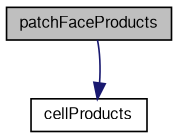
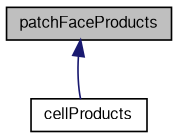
edge "patchFaceProducts" -> "cellProducts": reversed
